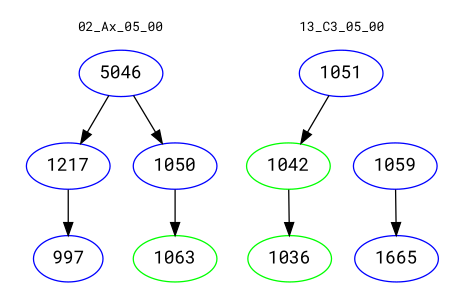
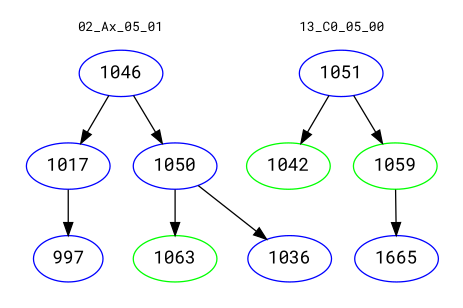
cluster "02_Ax_05_00": label "02_Ax_05_00" -> "02_Ax_05_01"
cluster "13_C3_05_00": label "13_C3_05_00" -> "13_C0_05_00"
node "5046": label "5046" -> "1046"
edge "1051" -> "1059": added
node "1217": label "1217" -> "1017"
node "1059": color blue -> green
edge "1042" -> "1036": now "1050" -> "1036"
node "1036": color green -> blue
